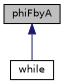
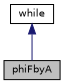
edge "while" -> "phiFbyA": reversed
